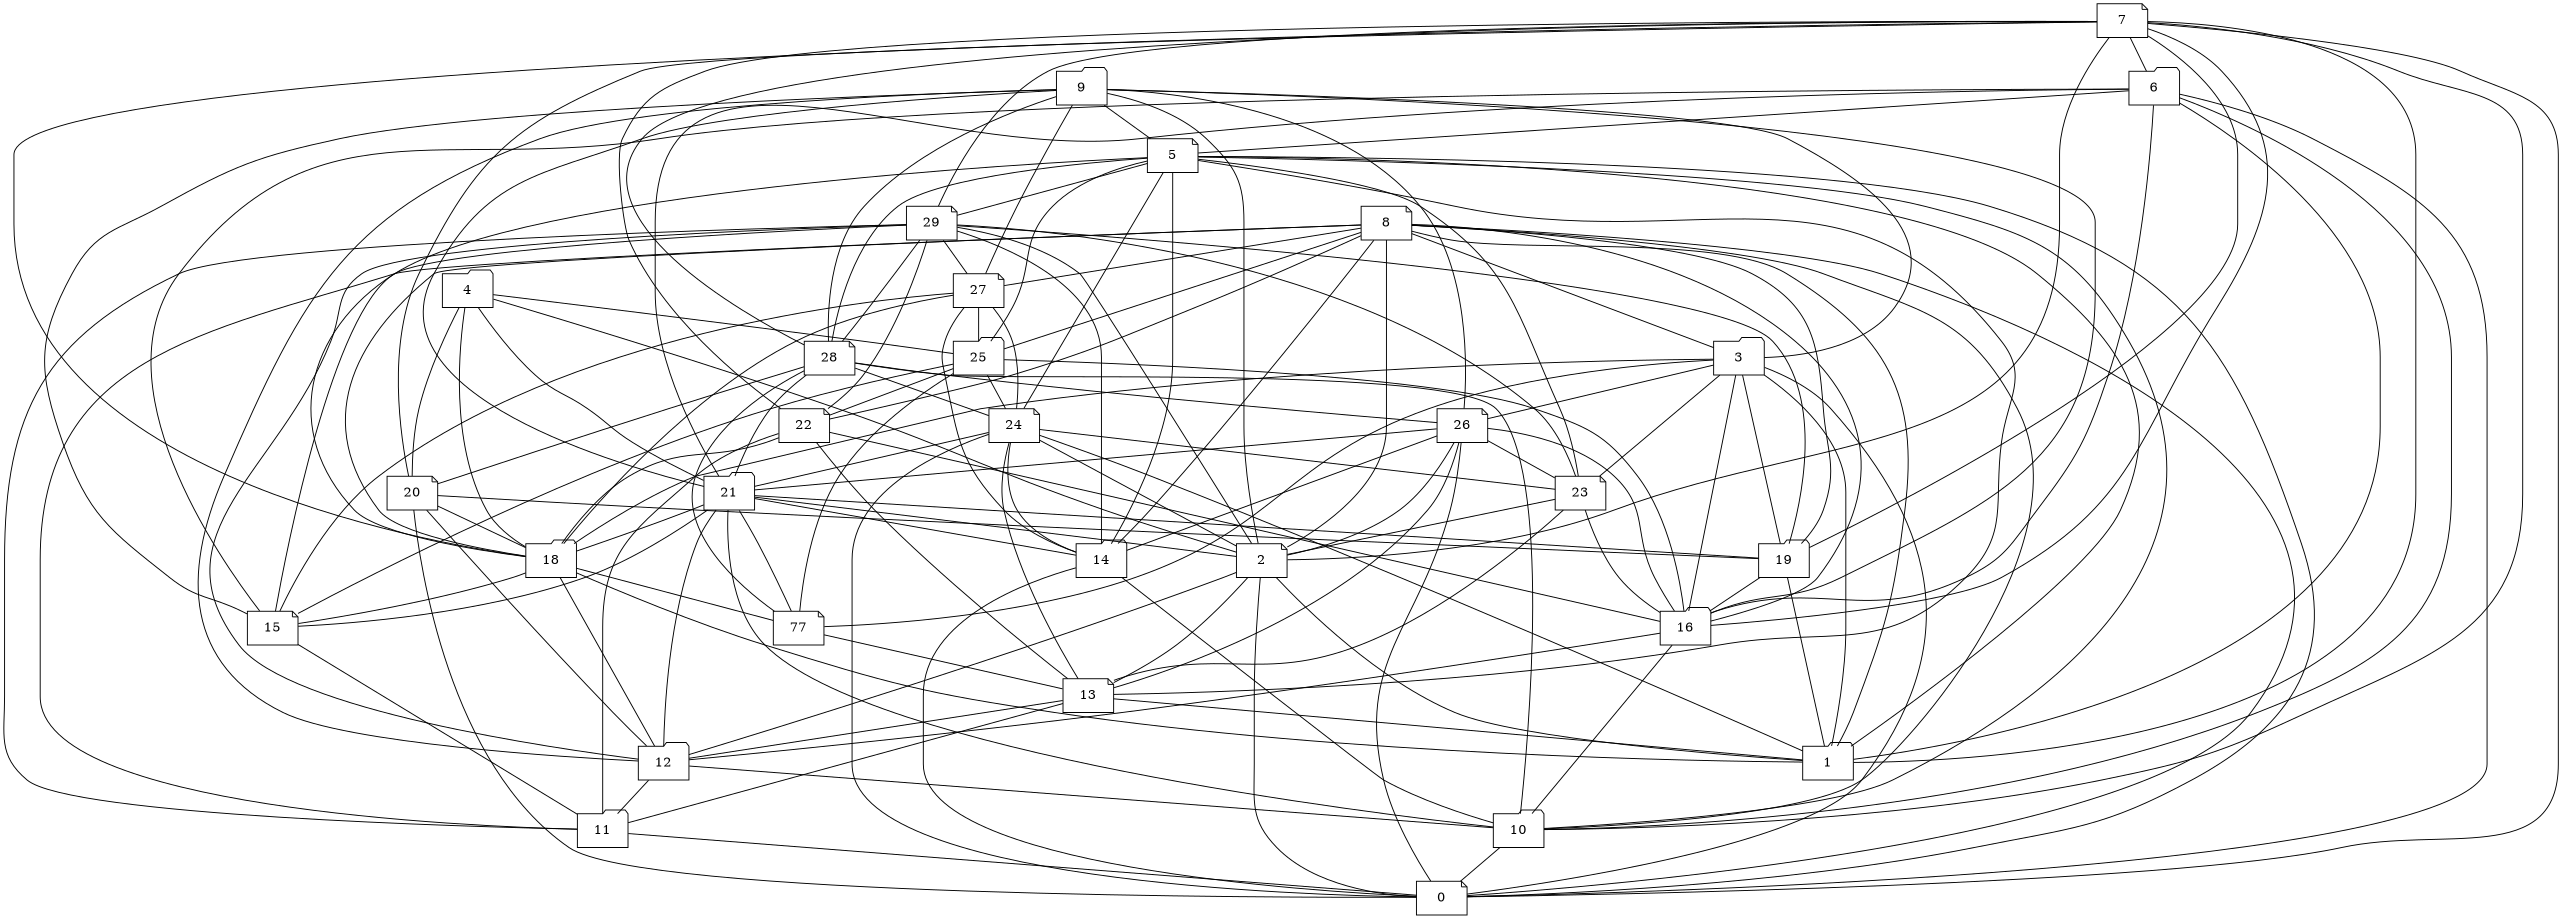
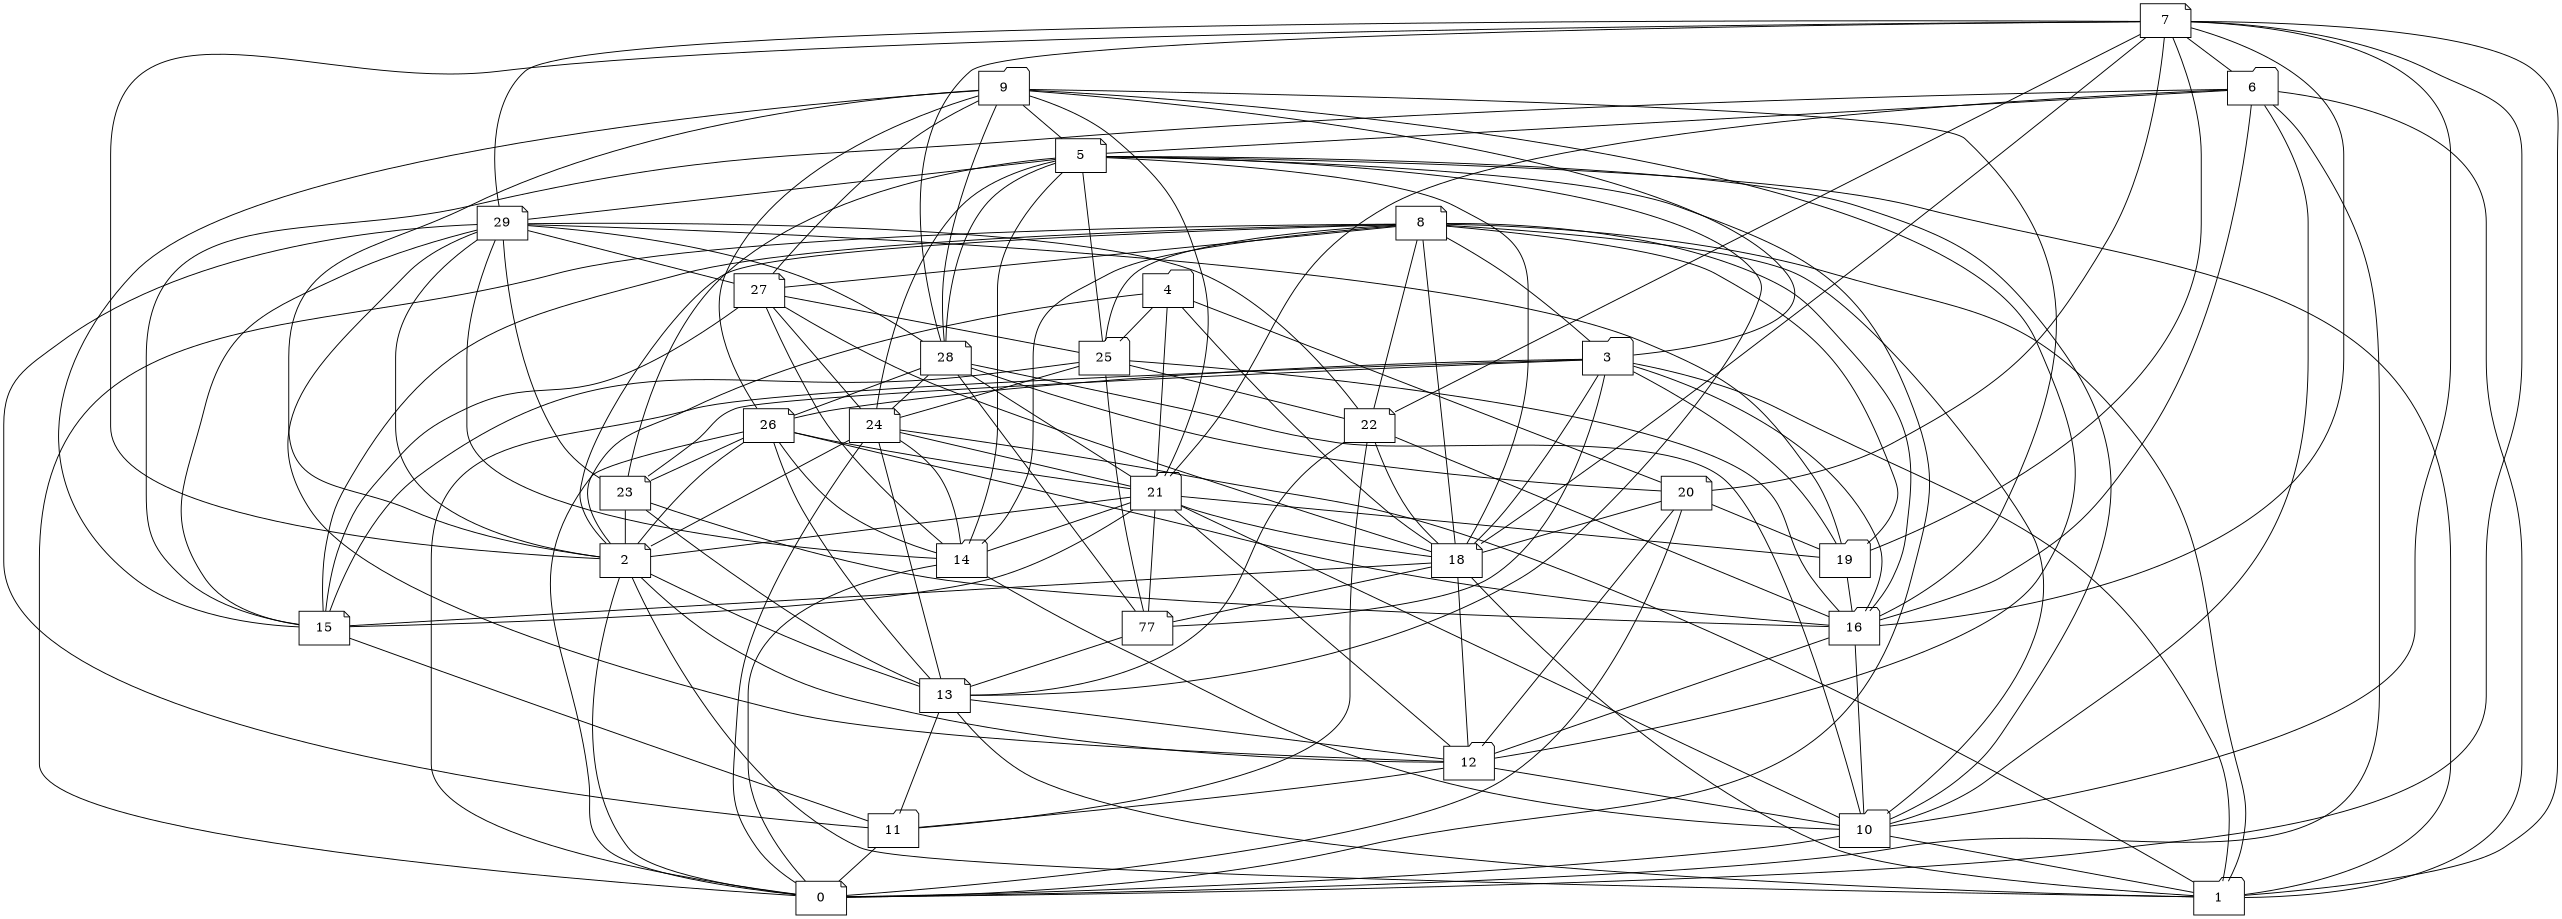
edge "8" -- "11": now "8" -- "15"
edge "24" -- "23": removed
node "18": shape folder -> note
edge "19" -- "1": now "10" -- "1"
